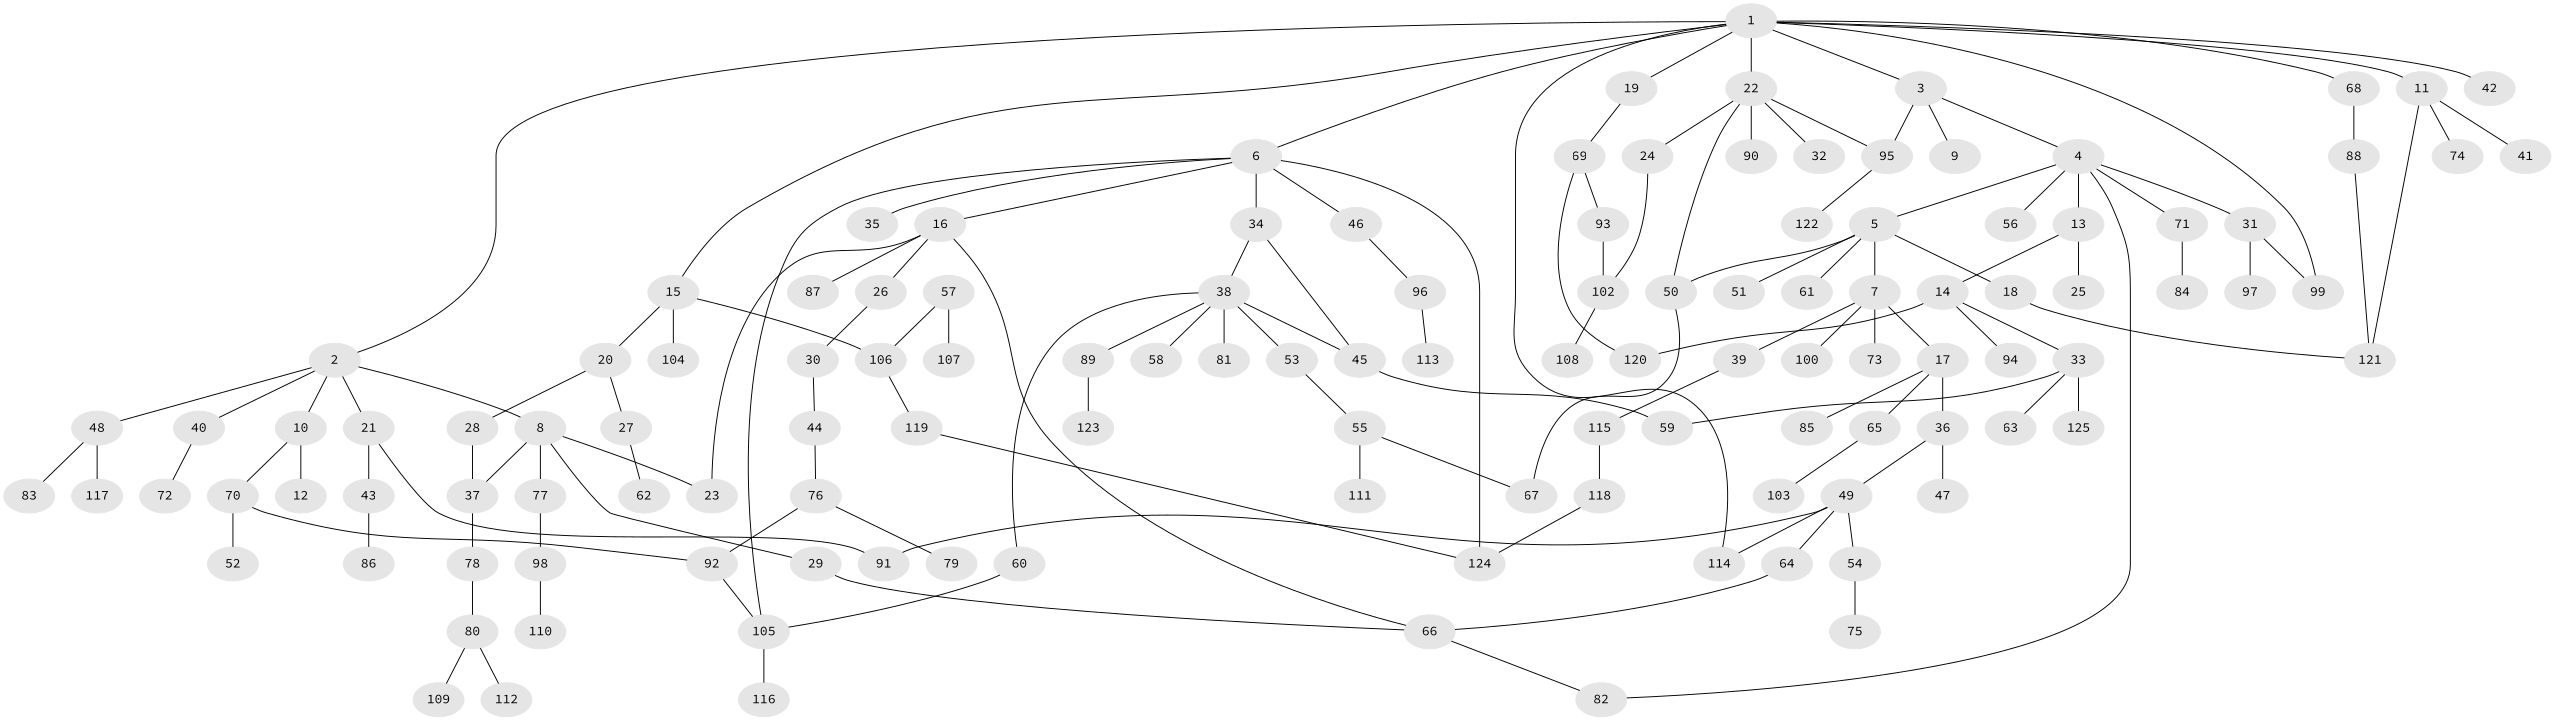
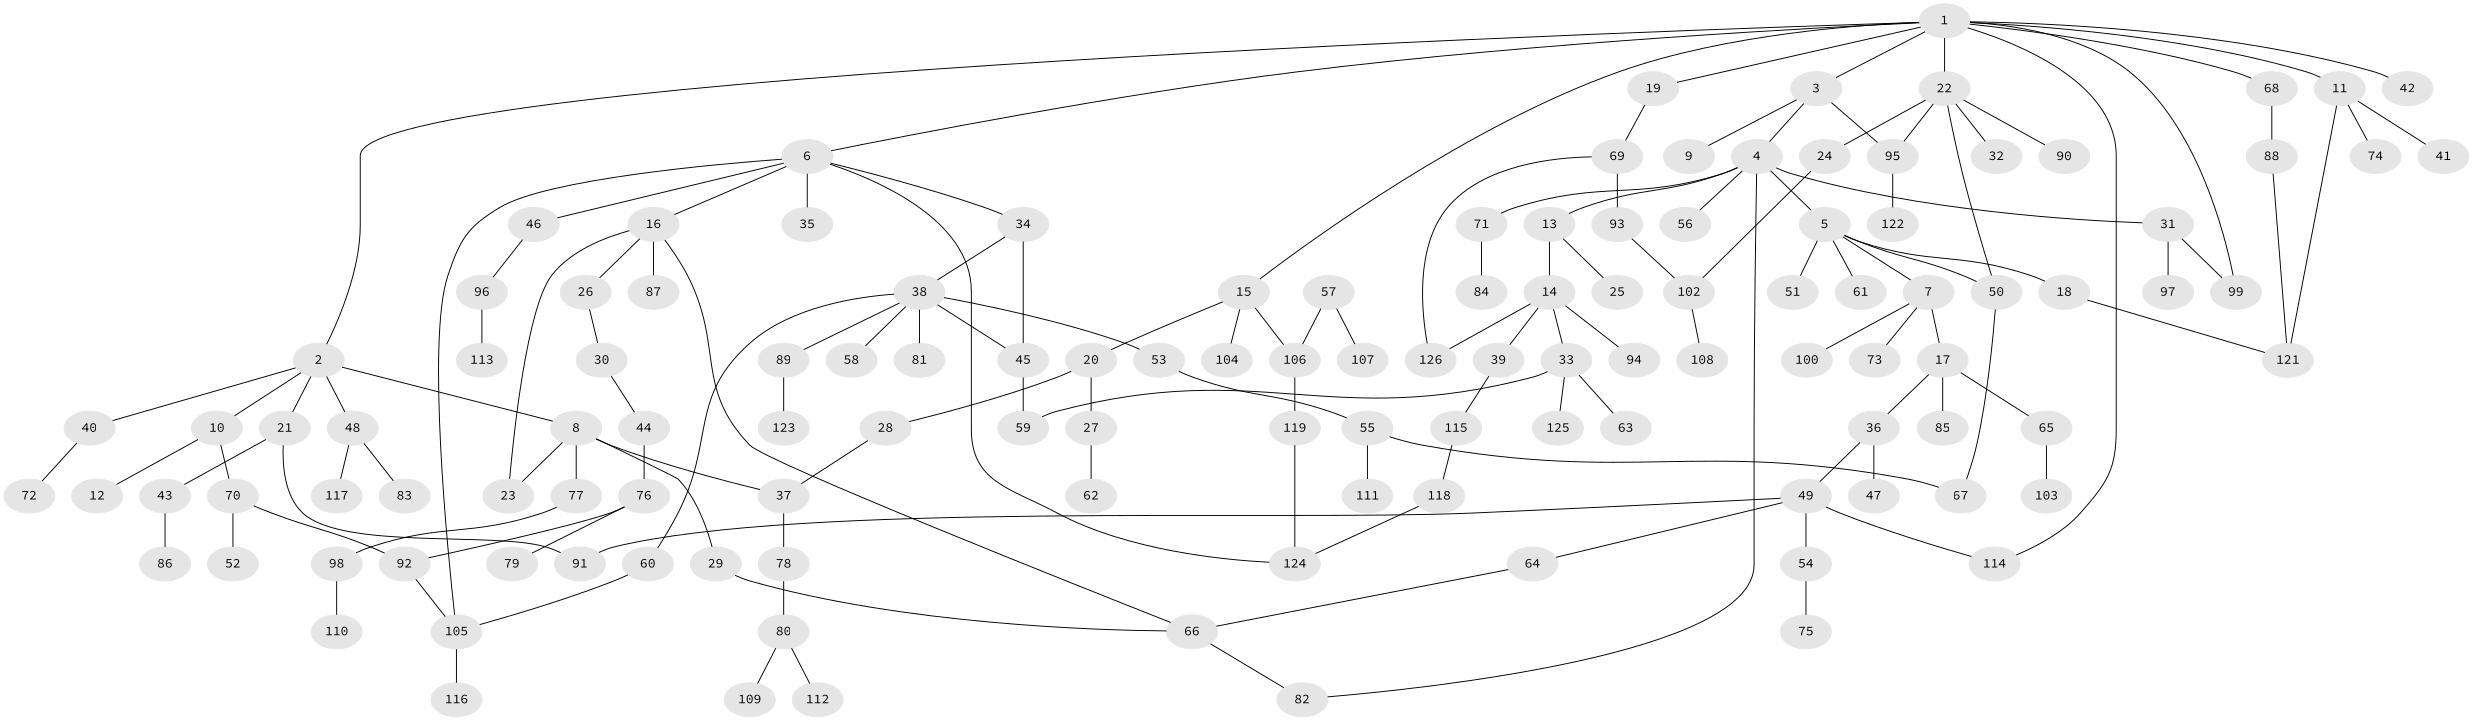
edge "7" -- "39": now "14" -- "39"
node "120": label "120" -> "126"
